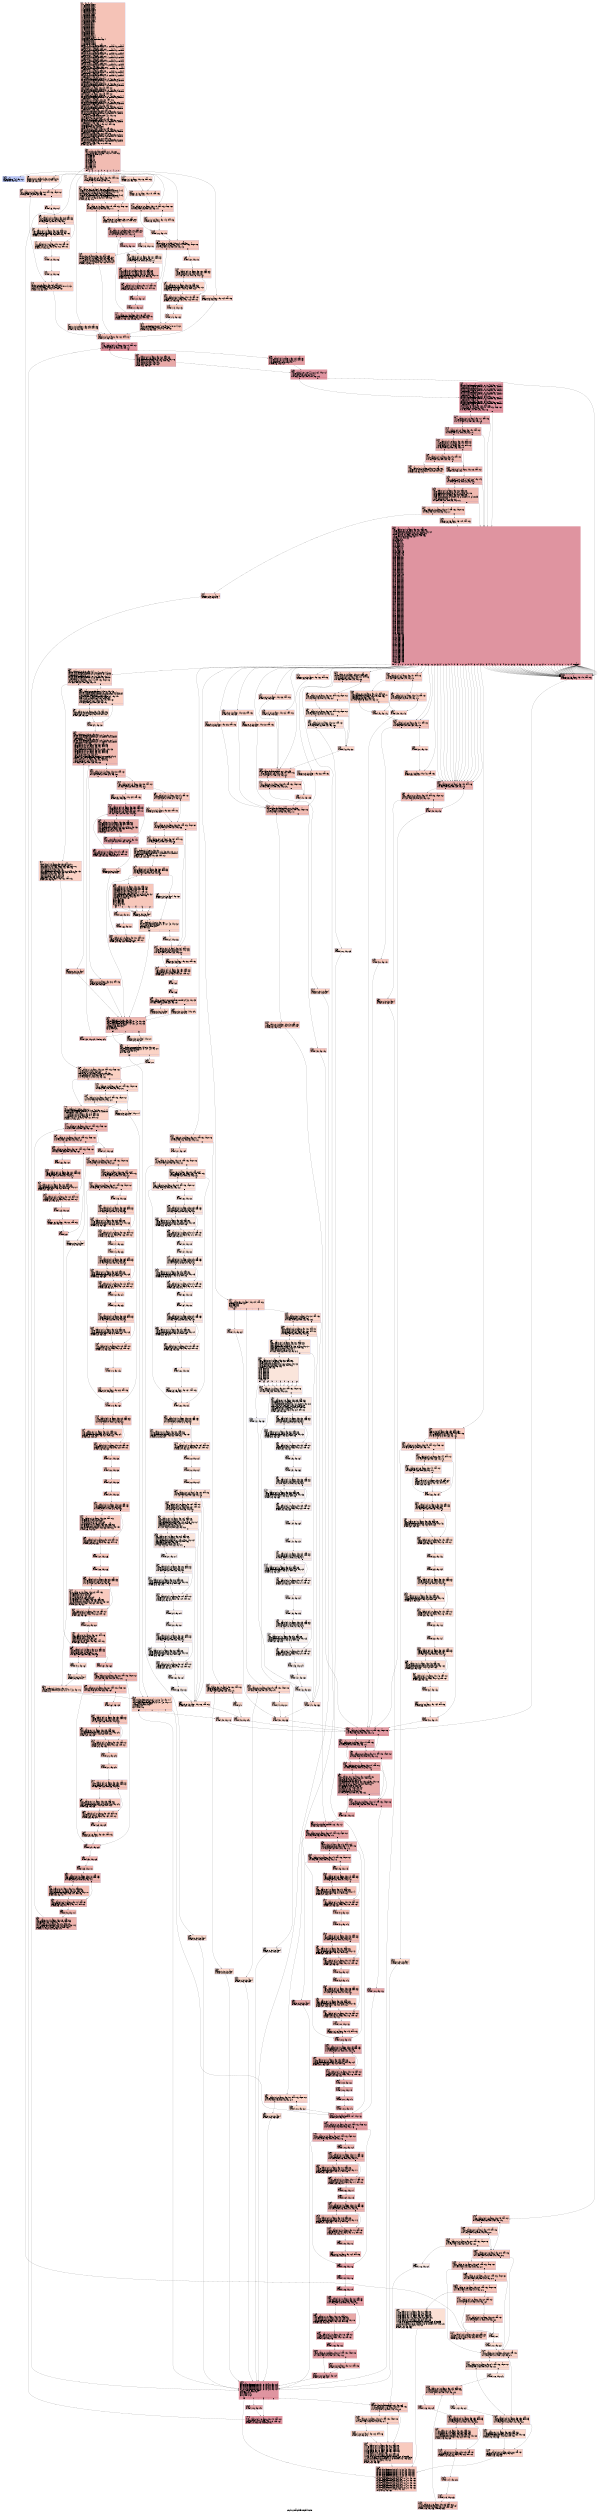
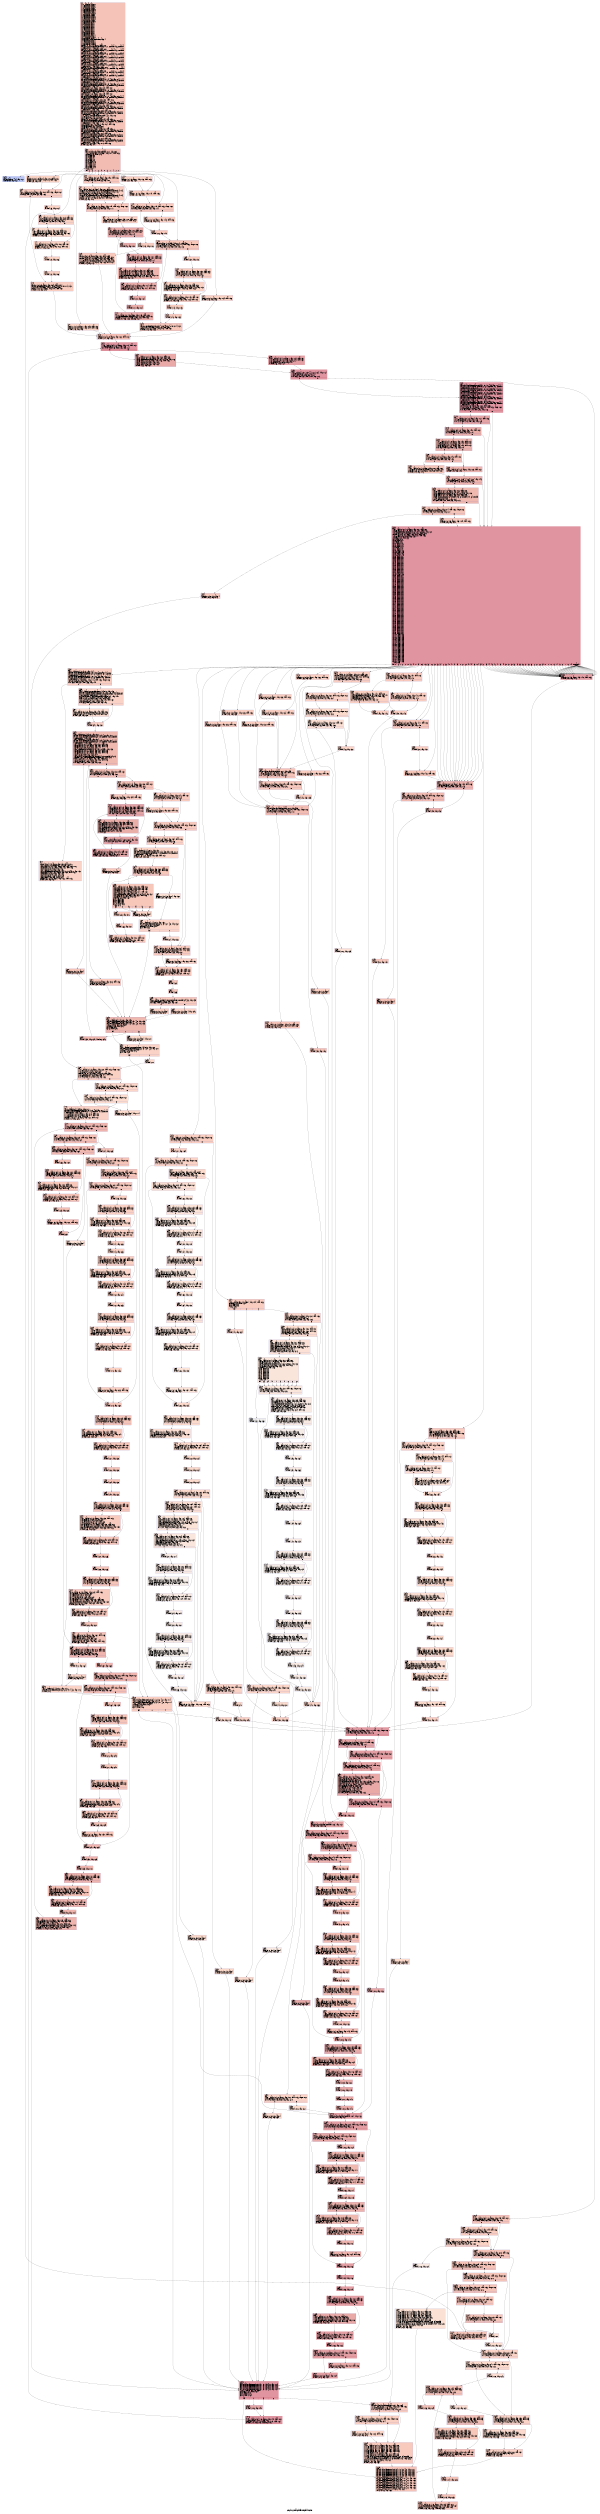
node "%96:": fillcolor #f7b39670 -> #cc403a70
